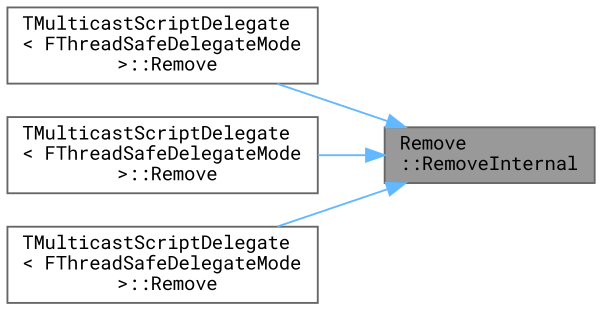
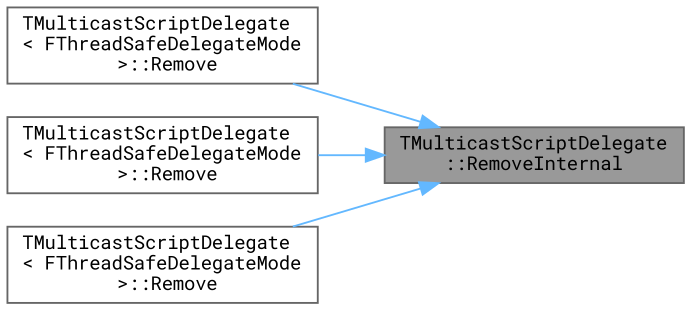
node "Remove ::RemoveInternal": label "Remove ::RemoveInternal" -> "TMulticastScriptDelegate ::RemoveInternal"
